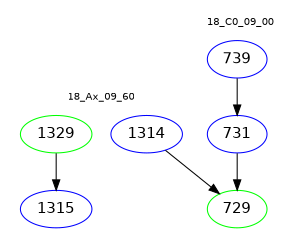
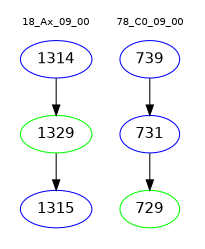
cluster "18_C0_09_00": label "18_C0_09_00" -> "78_C0_09_00"
cluster "18_Ax_09_60": label "18_Ax_09_60" -> "18_Ax_09_00"
edge "1314" -> "729": now "1314" -> "1329"
